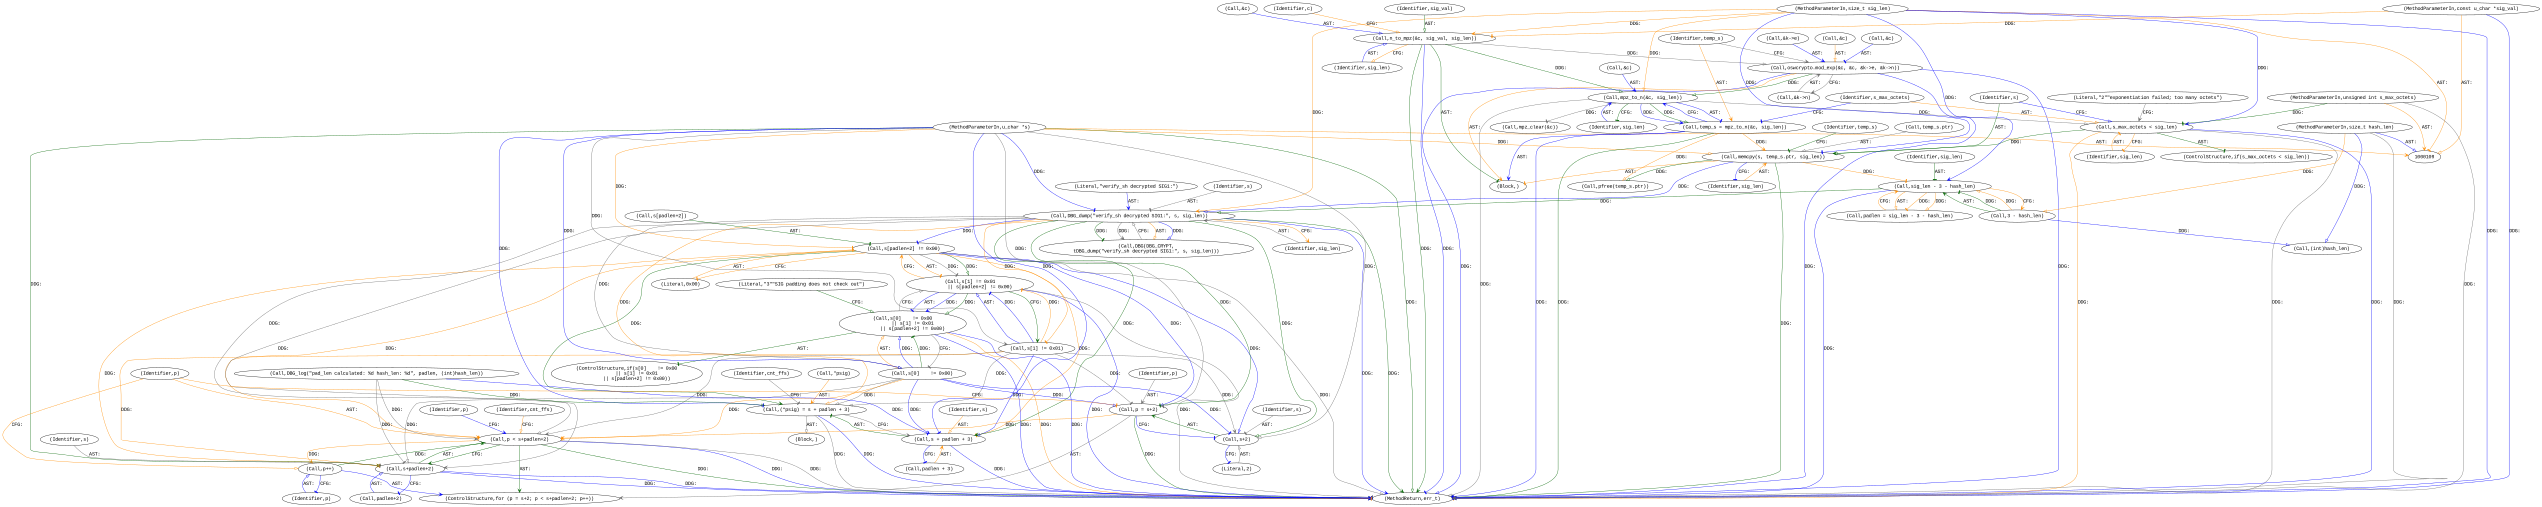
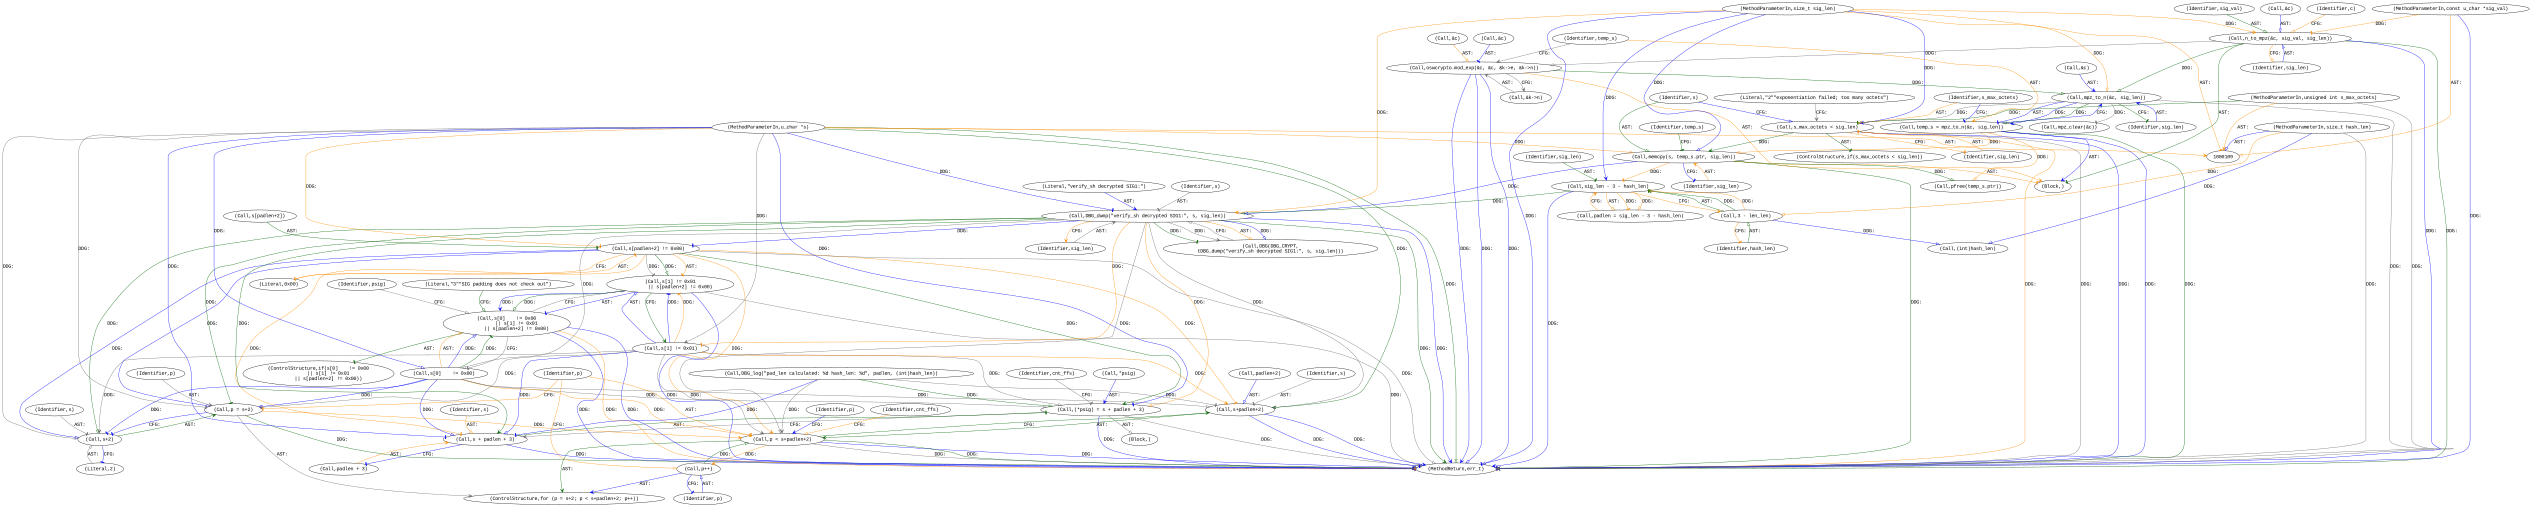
node "(Call,&k->e)": removed
edge "(MethodParameterIn,size_t sig_len)" -> "(Call,memcpy(s, temp_s.ptr, sig_len))": arrowhead tee -> onormal
node "(Call,temp_s.ptr)": removed
edge "(Call,temp_s = mpz_to_n(&c, sig_len))" -> "(Call,memcpy(s, temp_s.ptr, sig_len))": arrowhead vee -> onormal
node "(Call,3 - hash_len)": label "(Call,3 - hash_len)" -> "(Call,3 - len_len)"
node "(Identifier,hash_len)": added
edge "(Call,s[1] != 0x01 || s[padlen+2] != 0x00)" -> "(Call,s[padlen+2] != 0x00)": removed, label "CFG:"
node "(Identifier,psig)": added
edge "(Call,*psig)" -> "(Call,(*psig) = s + padlen + 3)": color darkorange -> blue
edge "(Call,s+padlen+2)" -> "(Call,padlen+2)": removed, label "CFG:"
